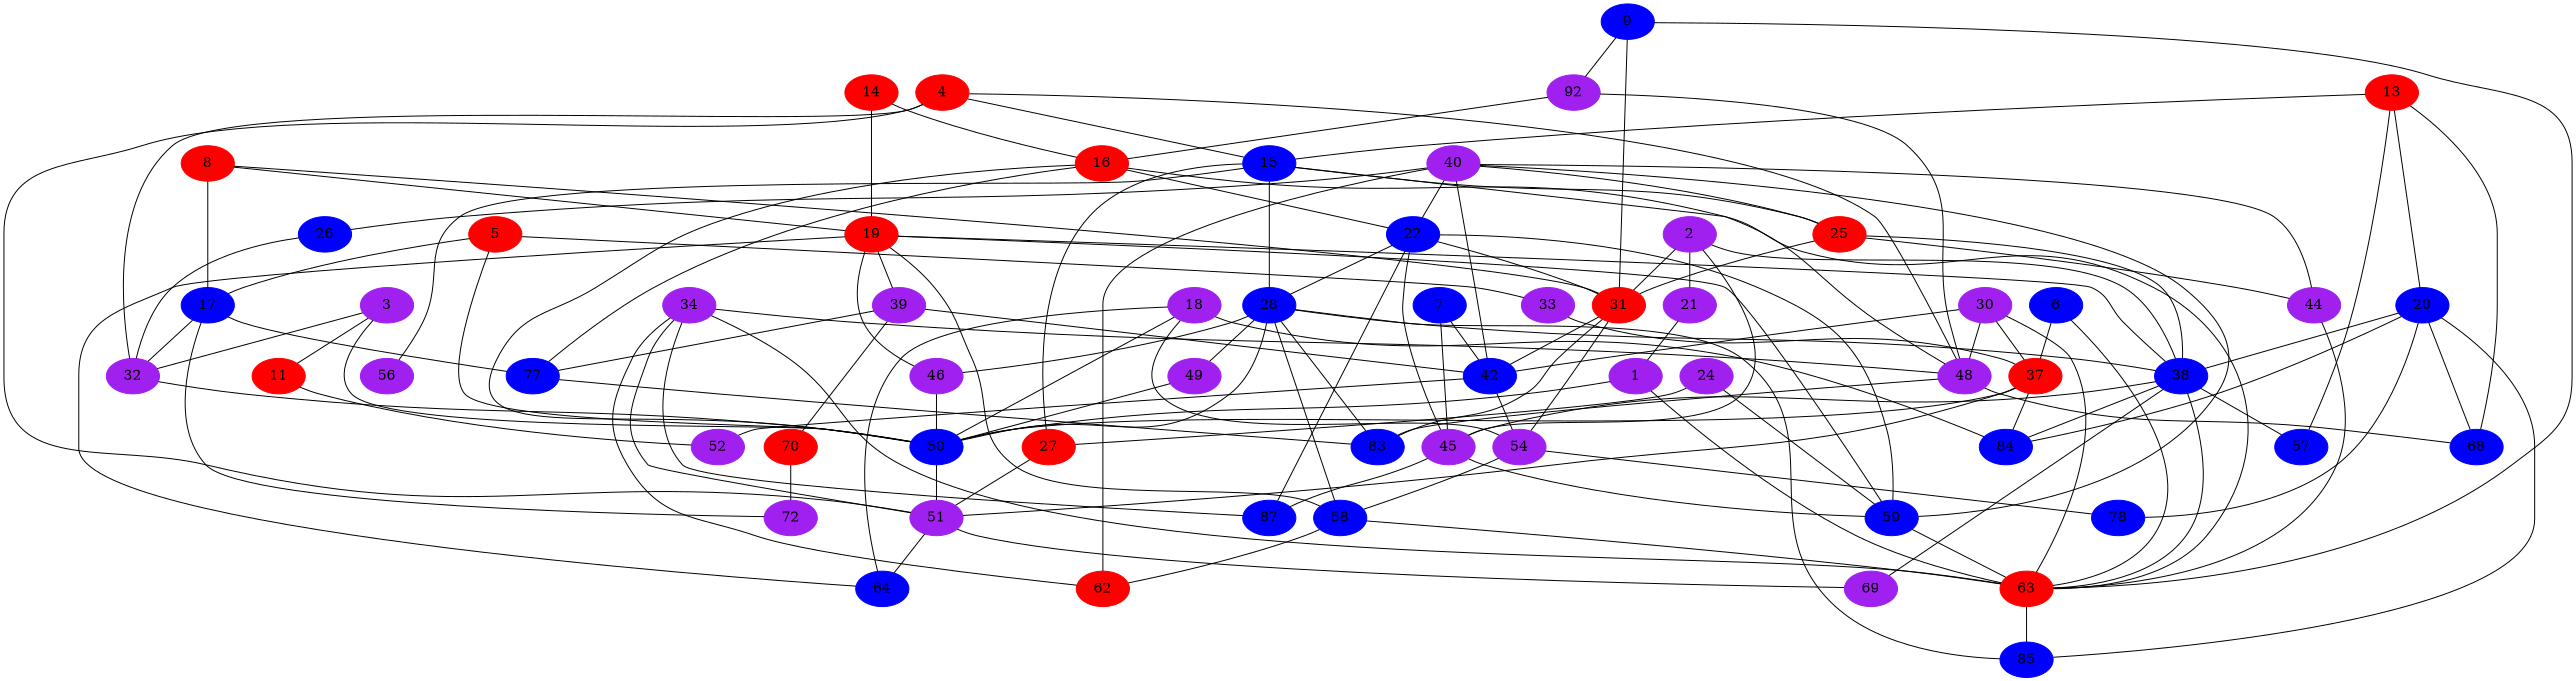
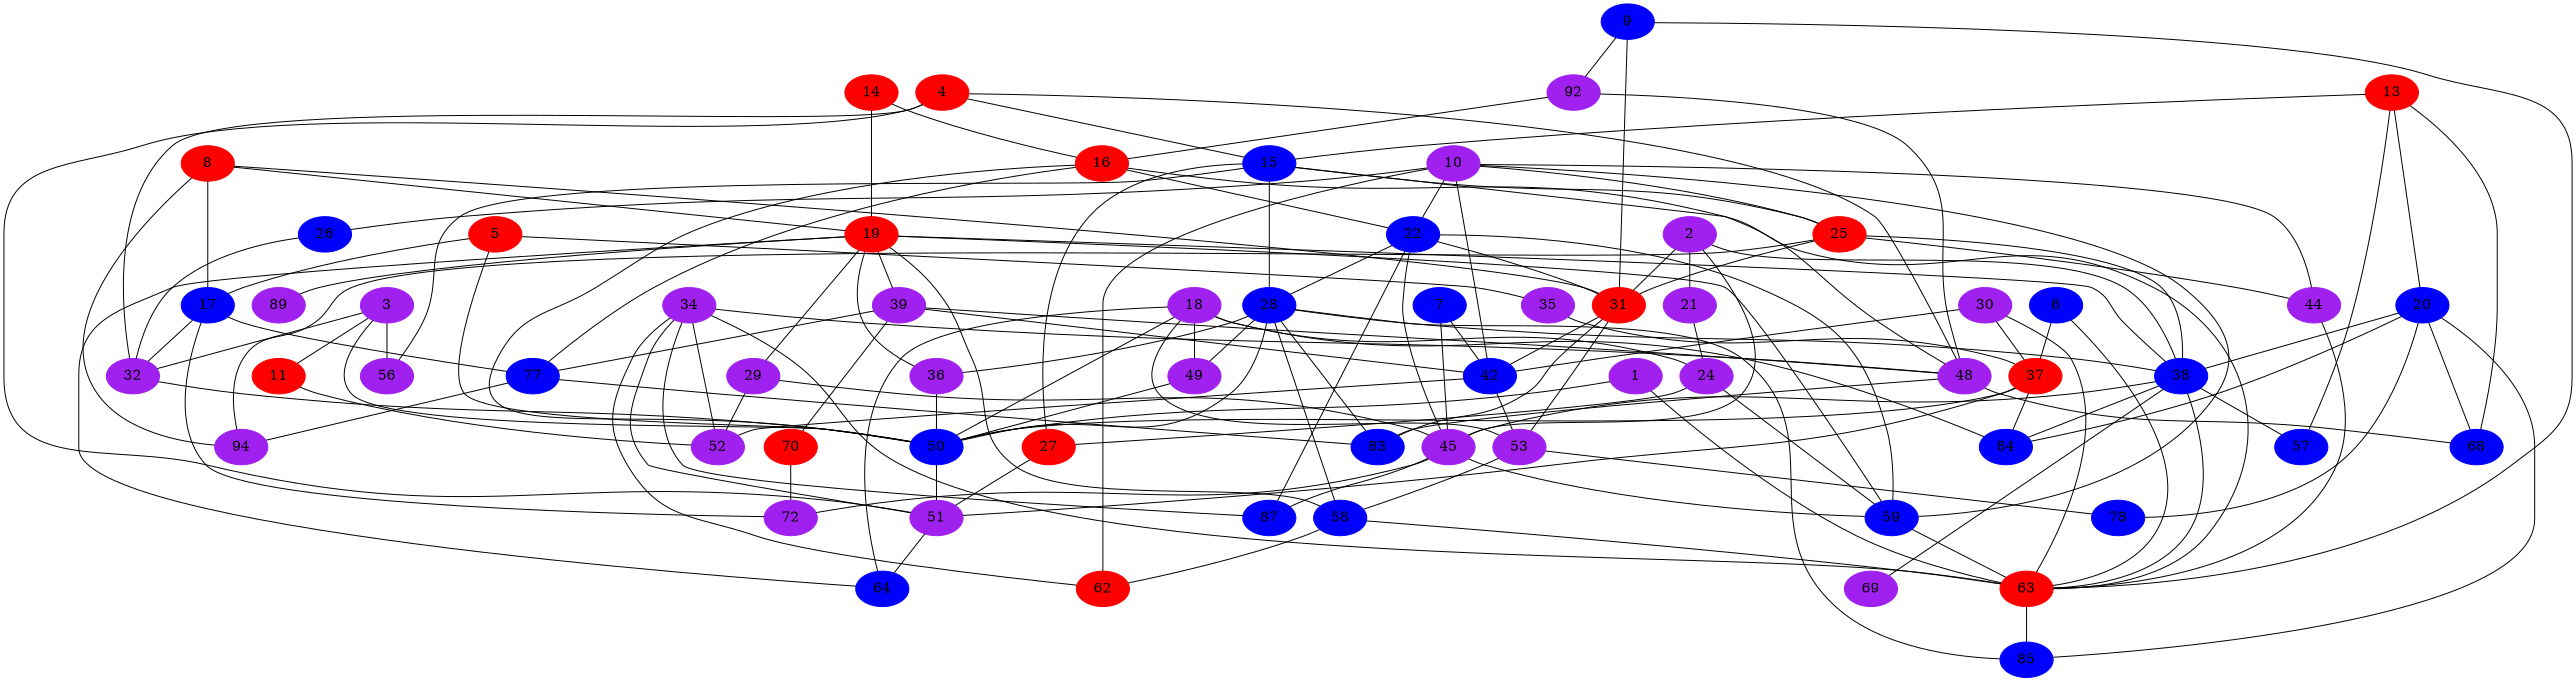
node "40": label "40" -> "10"
node "89": added
node "33": label "33" -> "35"
edge "18" -- "24": added
edge "3" -- "56": added
edge "21" -- "1": now "21" -- "24"
edge "30" -- "48": now "39" -- "48"
edge "18" -- "49": added
edge "34" -- "52": added
node "29": added
node "46": label "46" -> "36"
node "94": added
node "54": label "54" -> "53"
edge "45" -- "72": added
edge "51" -- "69": removed
